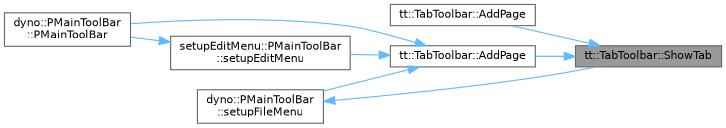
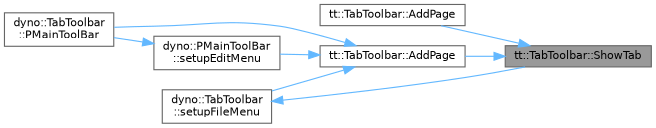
node "dyno::PMainToolBar ::PMainToolBar": label "dyno::PMainToolBar ::PMainToolBar" -> "dyno::TabToolbar ::PMainToolBar"
node "setupEditMenu::PMainToolBar ::setupEditMenu": label "setupEditMenu::PMainToolBar ::setupEditMenu" -> "dyno::PMainToolBar ::setupEditMenu"
node "dyno::PMainToolBar ::setupFileMenu": label "dyno::PMainToolBar ::setupFileMenu" -> "dyno::TabToolbar ::setupFileMenu"
